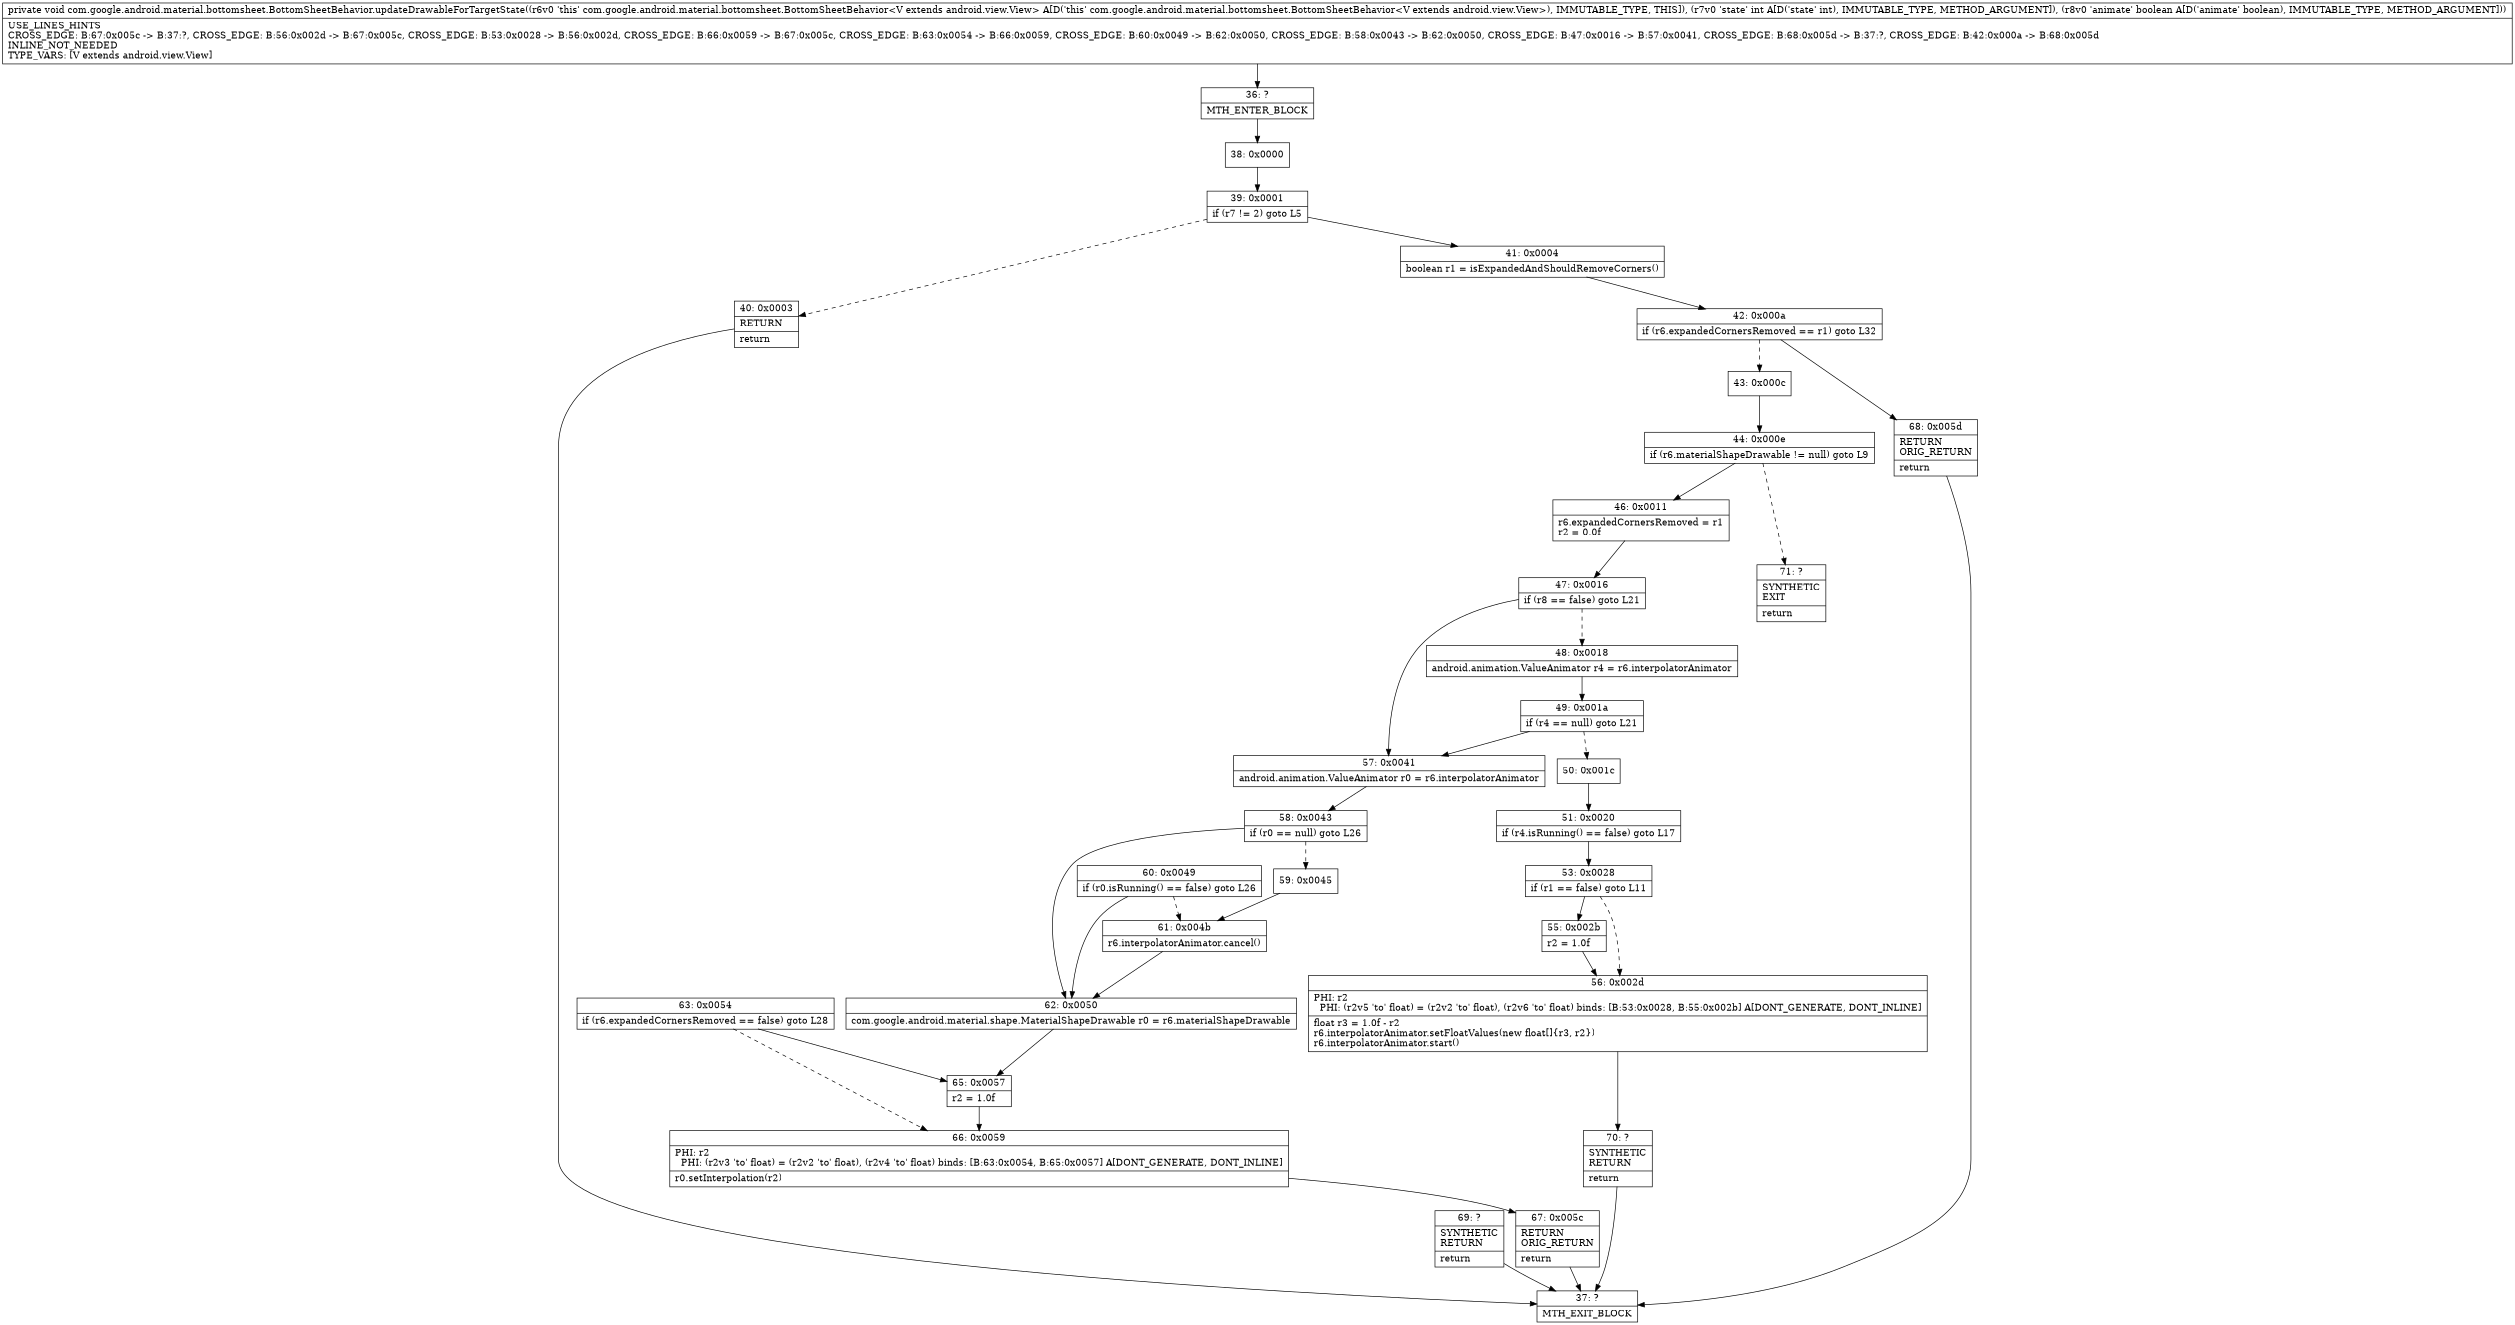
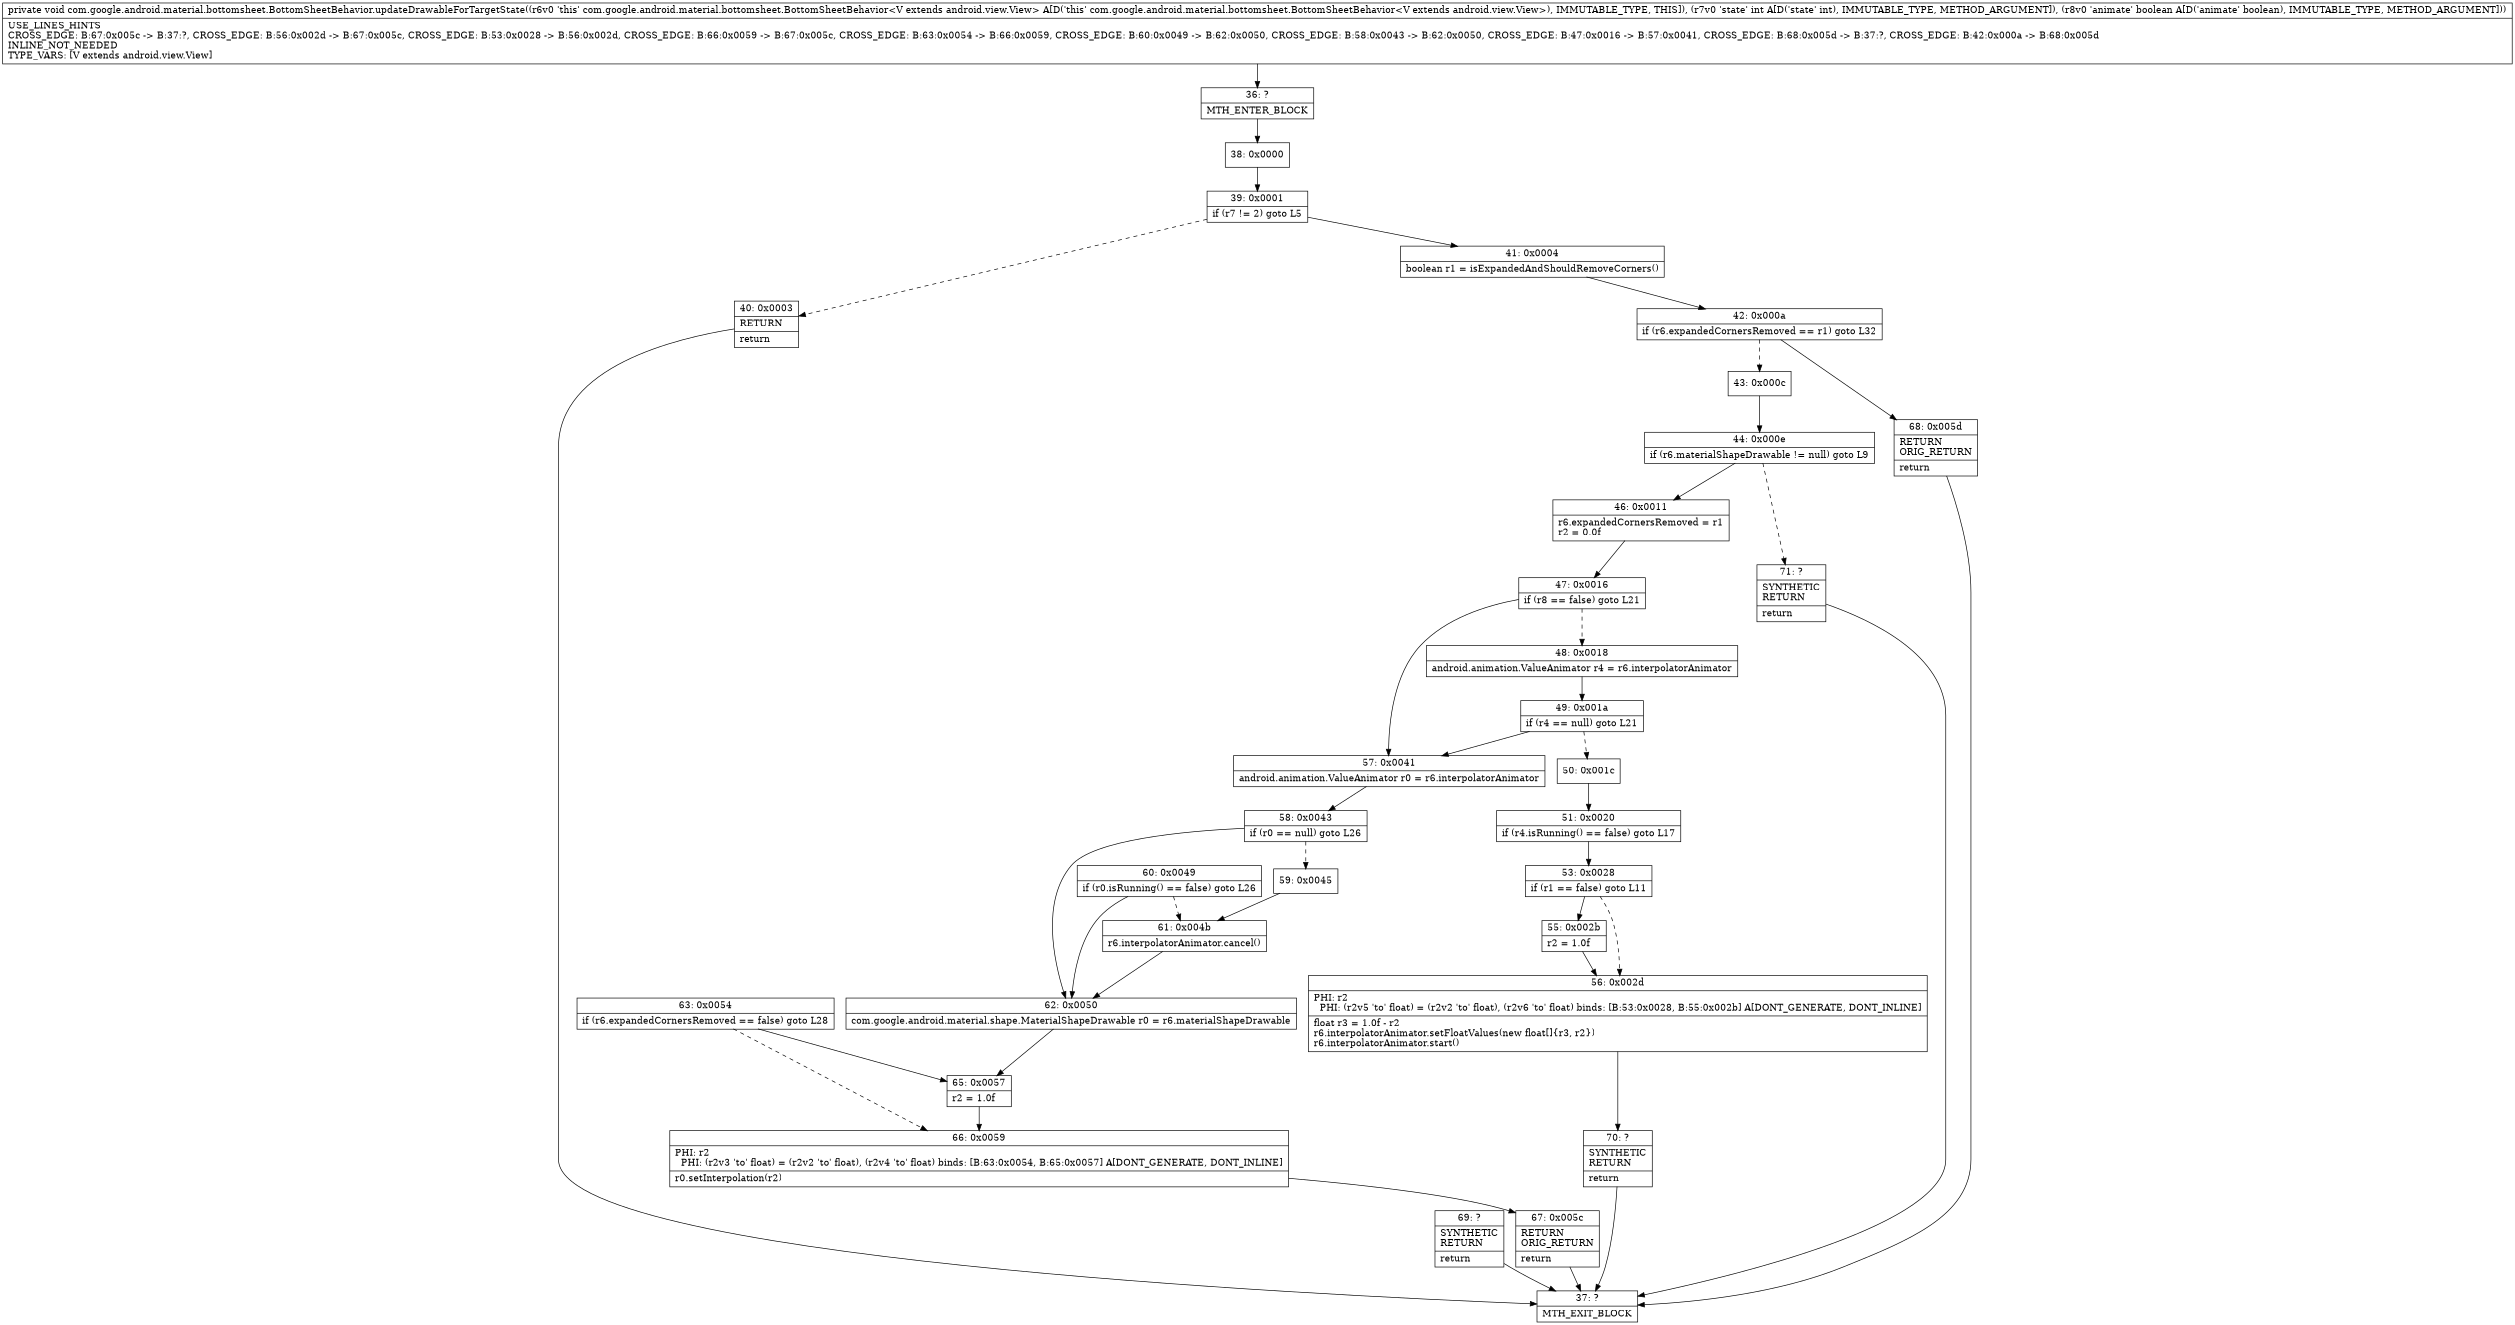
node "71: ?": text "EXIT" -> "RETURN"
edge "71: ?" -> "37: ?": added
